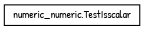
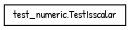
node "numeric_numeric.TestIsscalar": label "numeric_numeric.TestIsscalar" -> "test_numeric.TestIsscalar"
